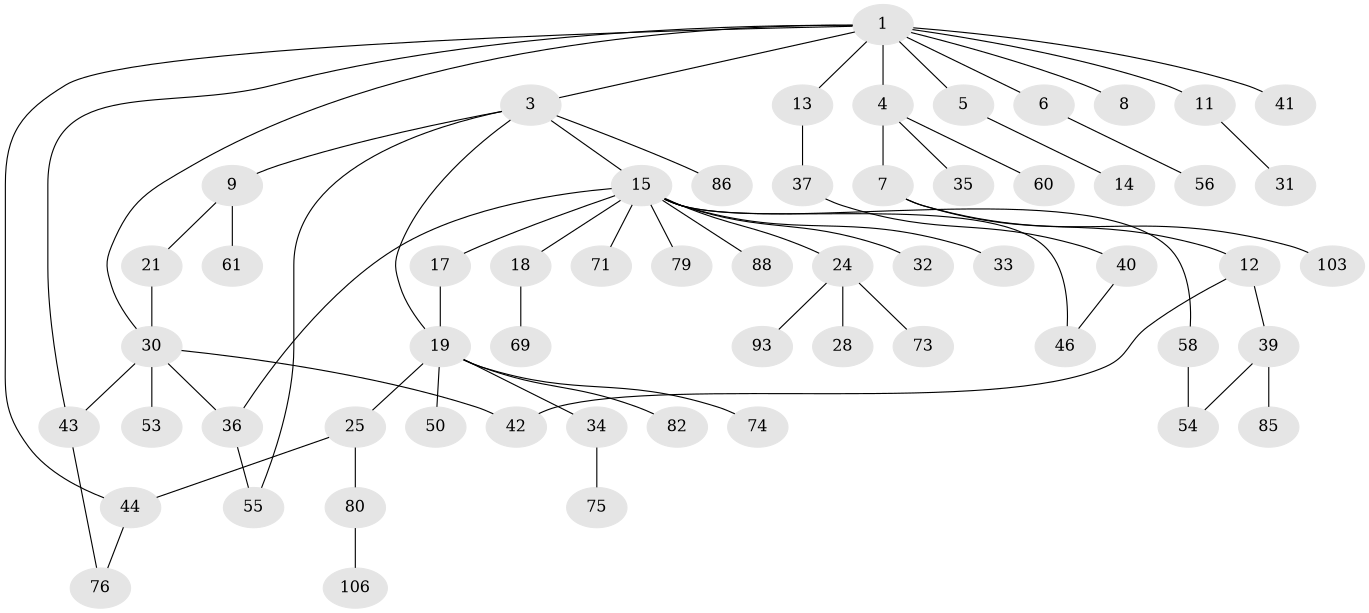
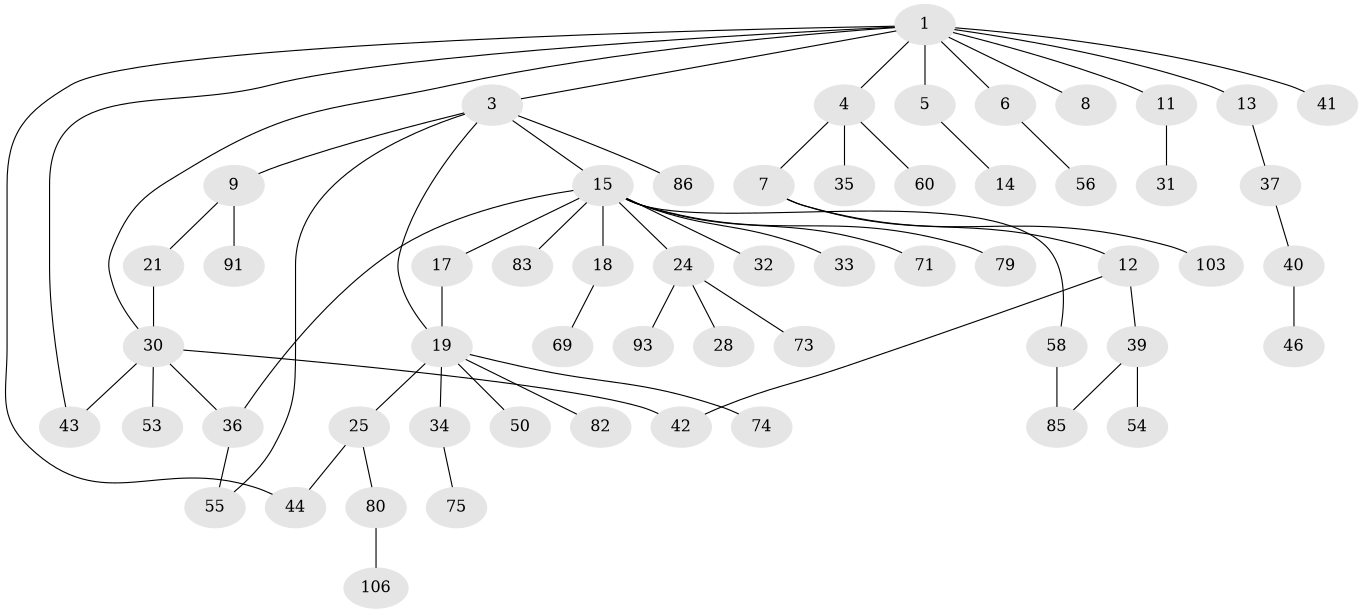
edge "15" -- "46": removed
node "61": label "61" -> "91"
node "88": label "88" -> "83"
edge "58" -- "54": now "58" -- "85"
node "76": removed
